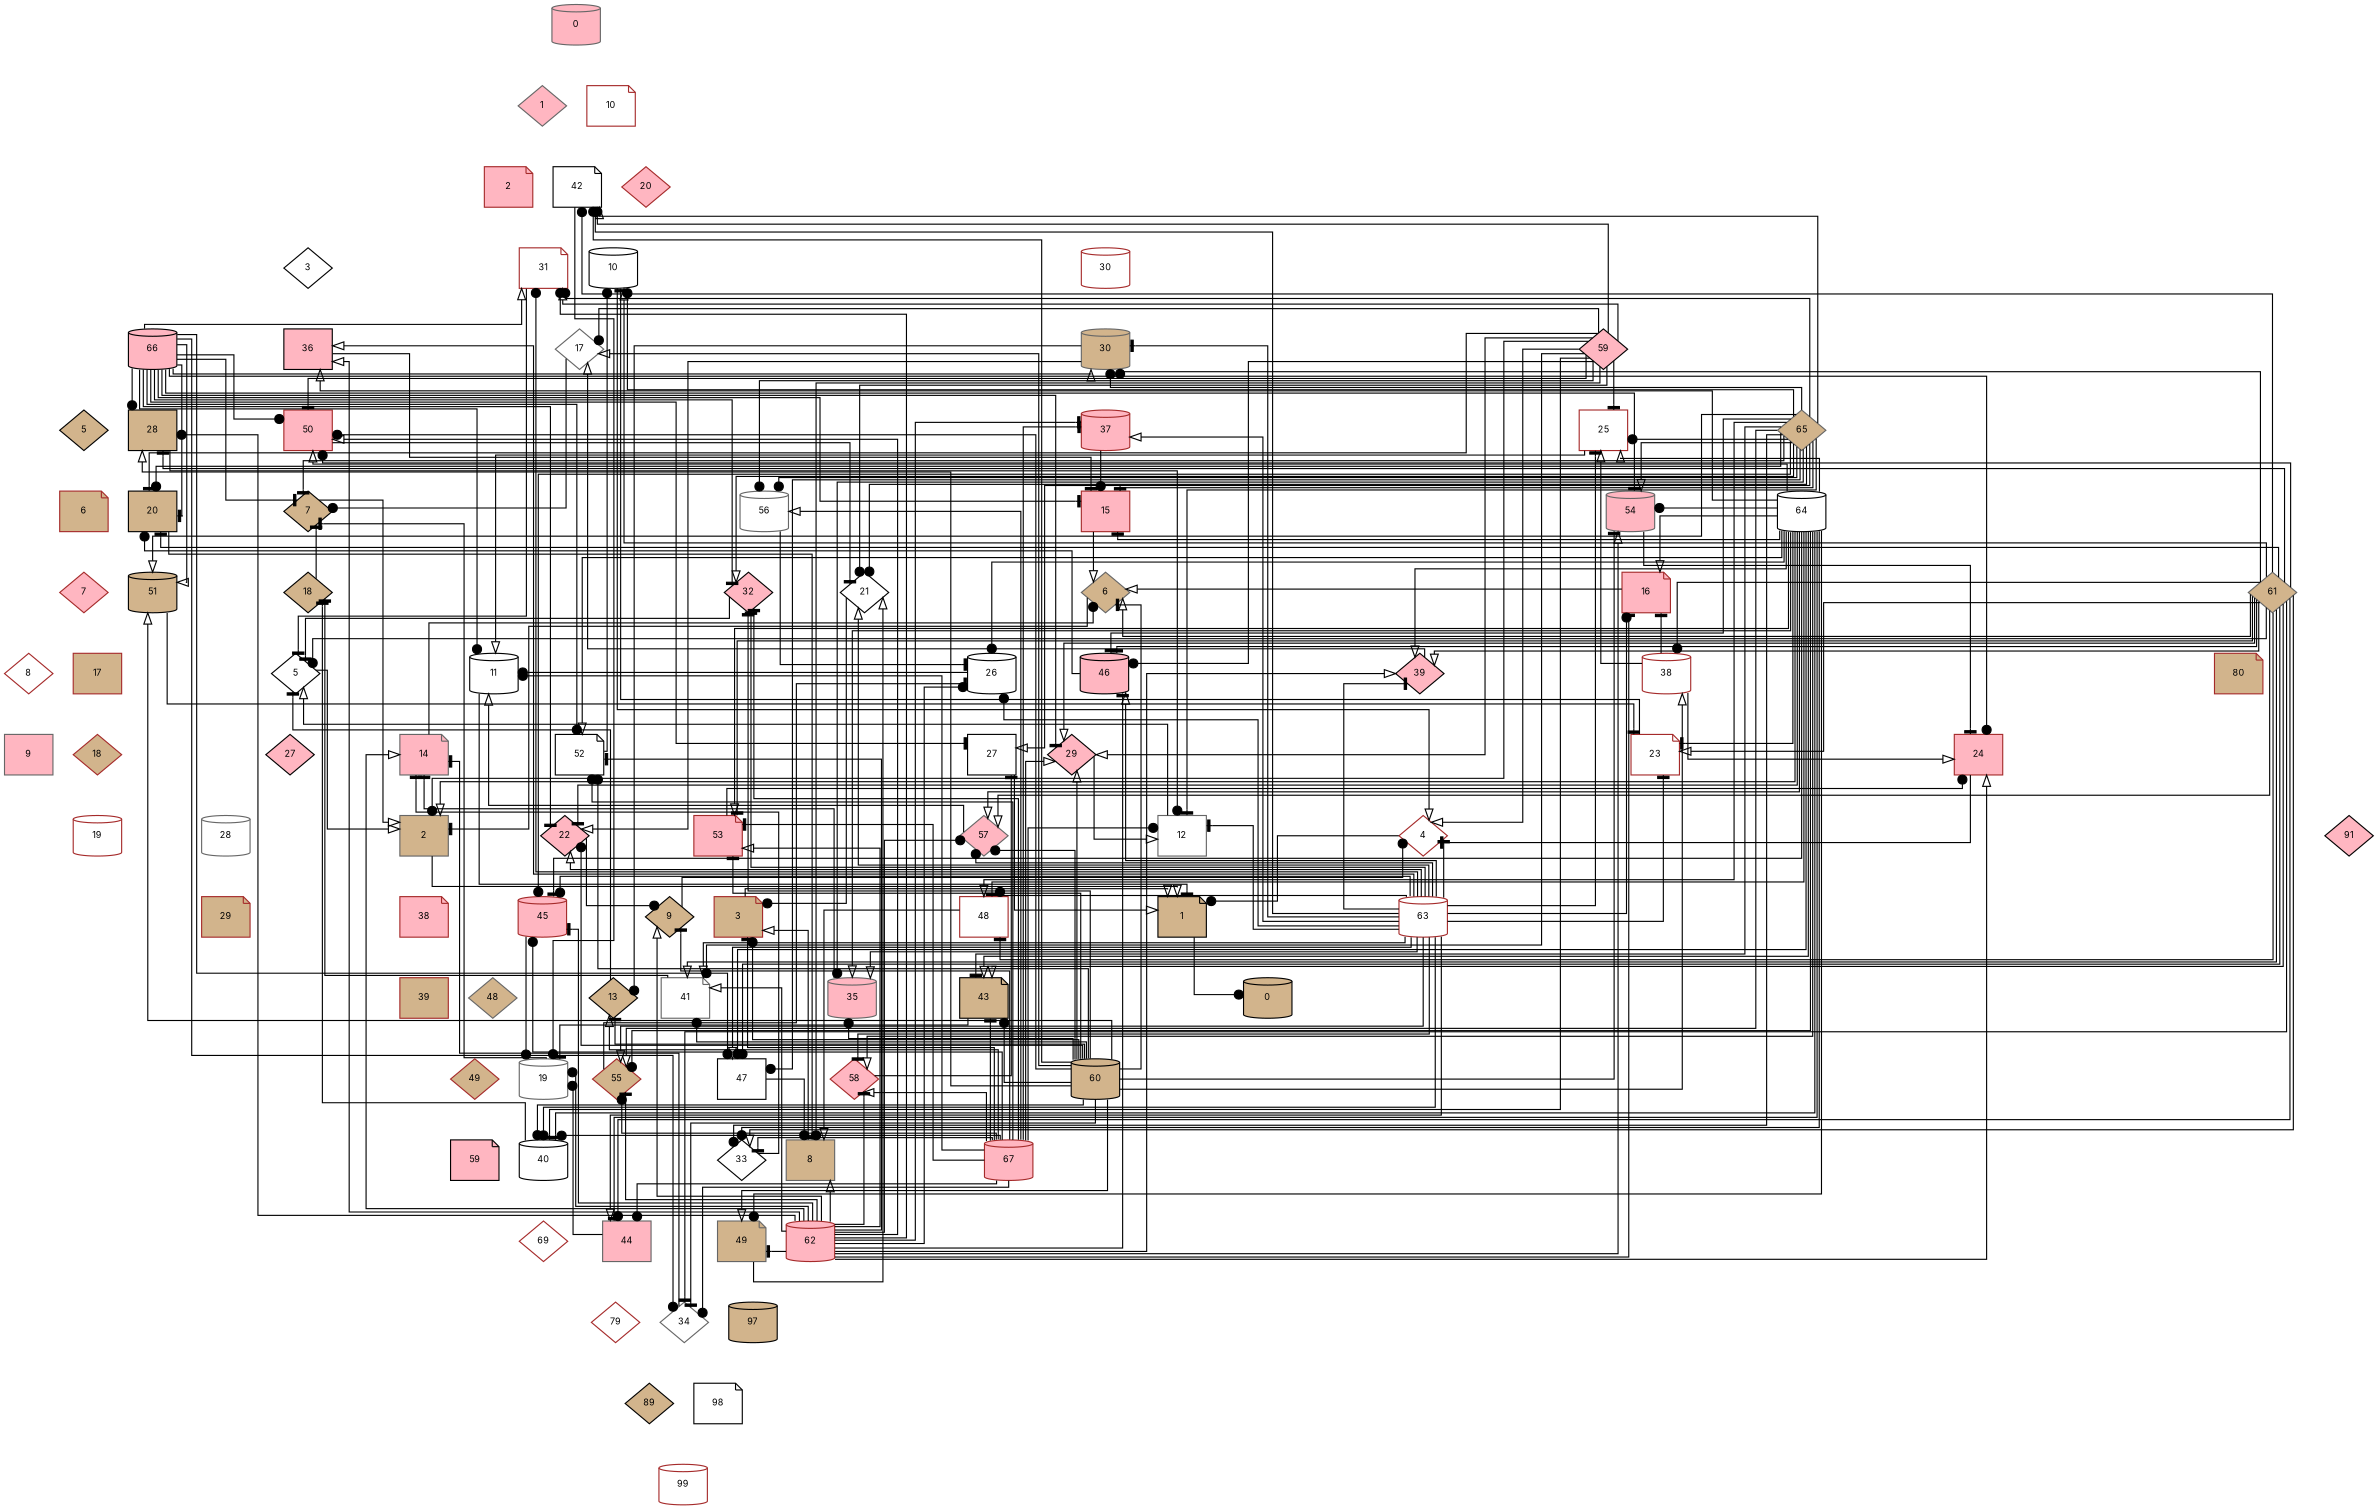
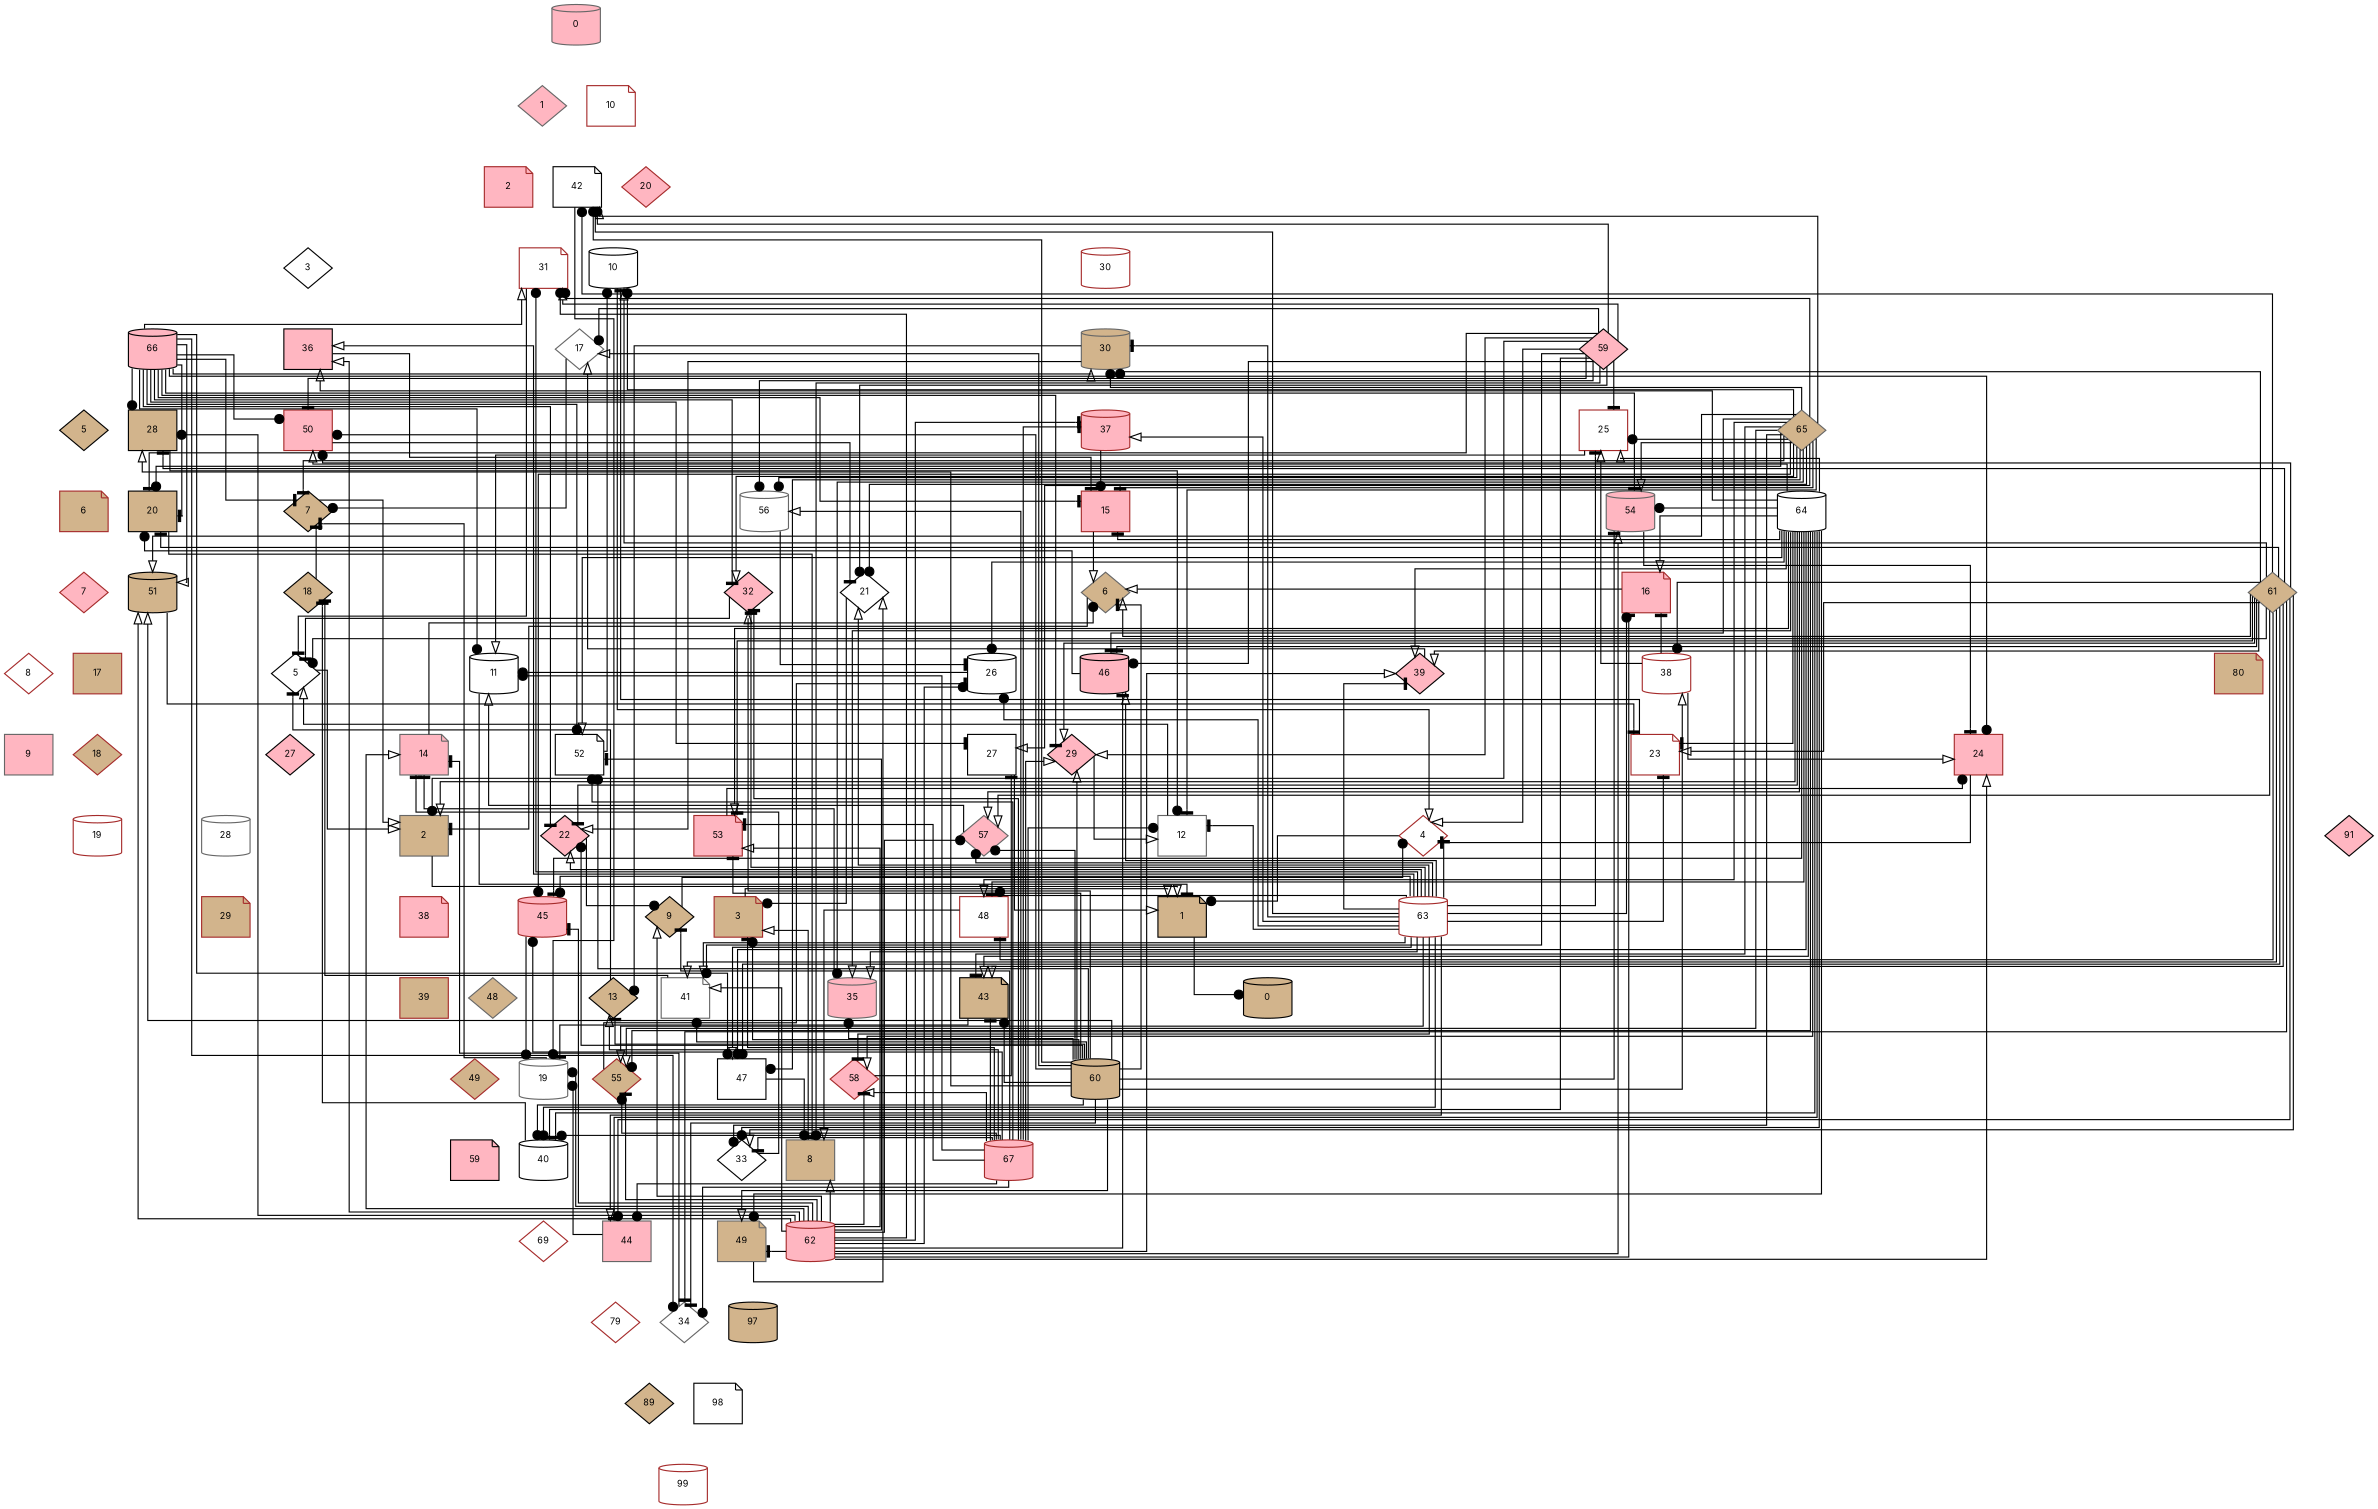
edge "62" -> "50": now "62" -> "51"
edge "60" -> "32": arrowhead tee -> onormal
